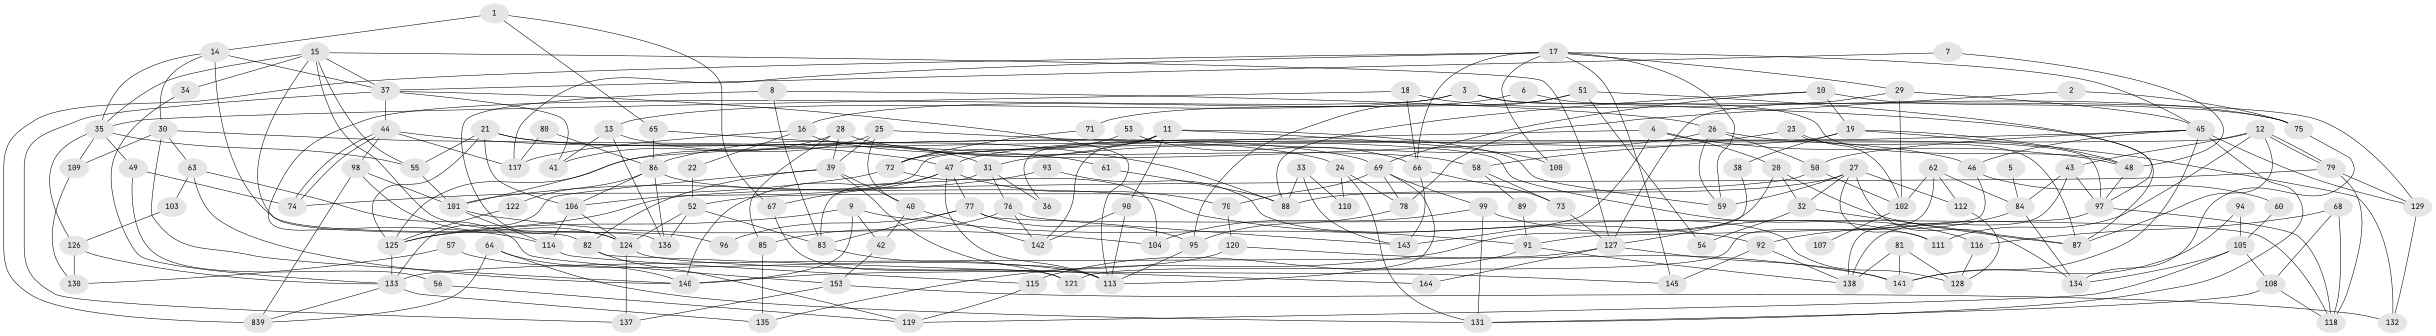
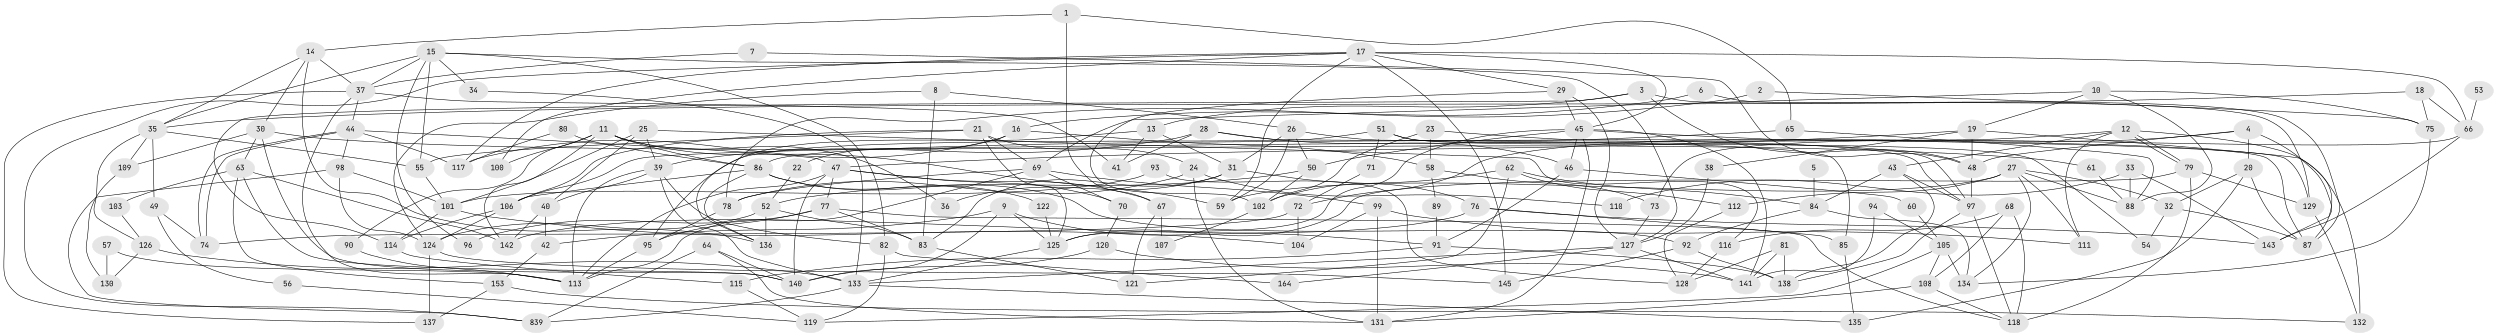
edge "53" -- "72": removed
edge "67" -- "107": added
edge "90" -- "142": now "63" -- "142"
